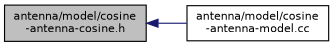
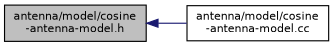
node "antenna/model/cosine -antenna-cosine.h": label "antenna/model/cosine -antenna-cosine.h" -> "antenna/model/cosine -antenna-model.h"
